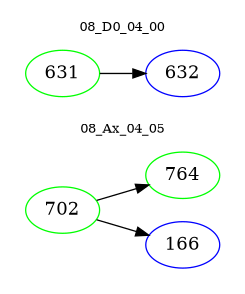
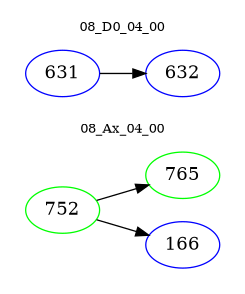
node "631": color green -> blue
cluster "08_Ax_04_05": label "08_Ax_04_05" -> "08_Ax_04_00"
node "764": label "764" -> "765"
node "702": label "702" -> "752"
